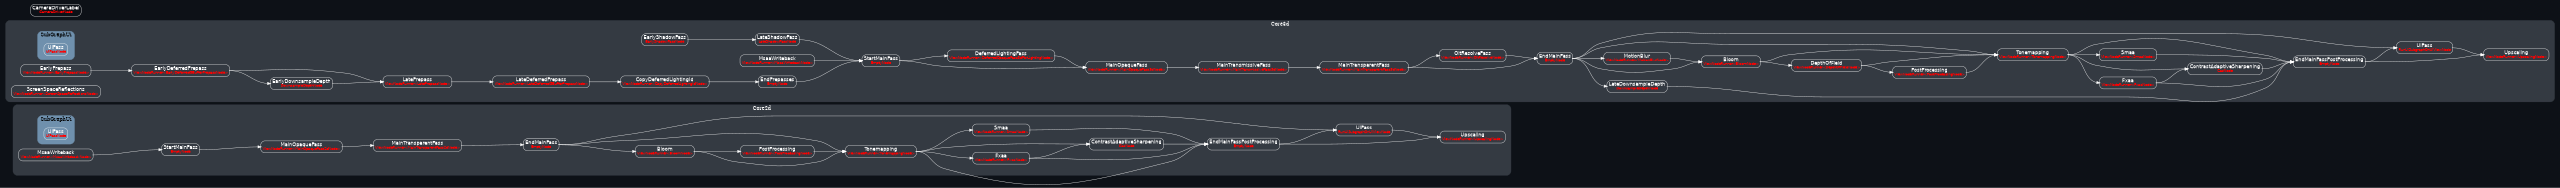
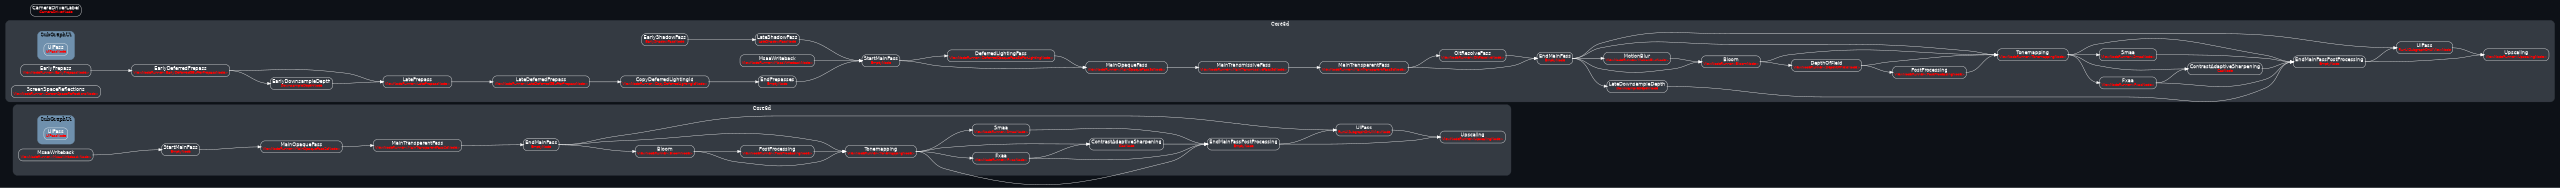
cluster "Core2d": label "Core2d" -> "Core6d"
